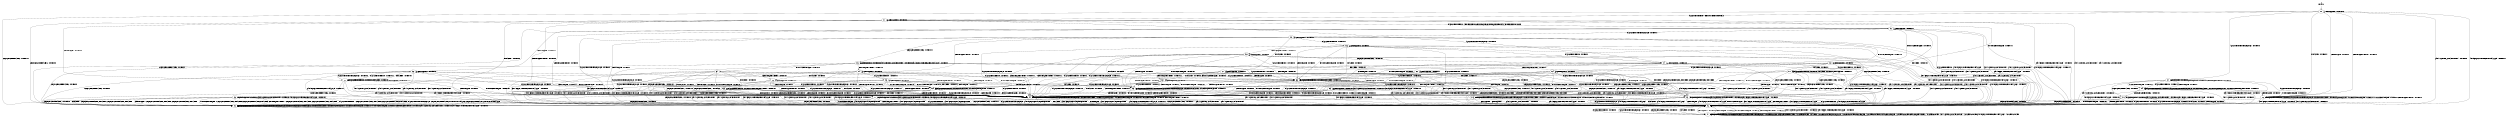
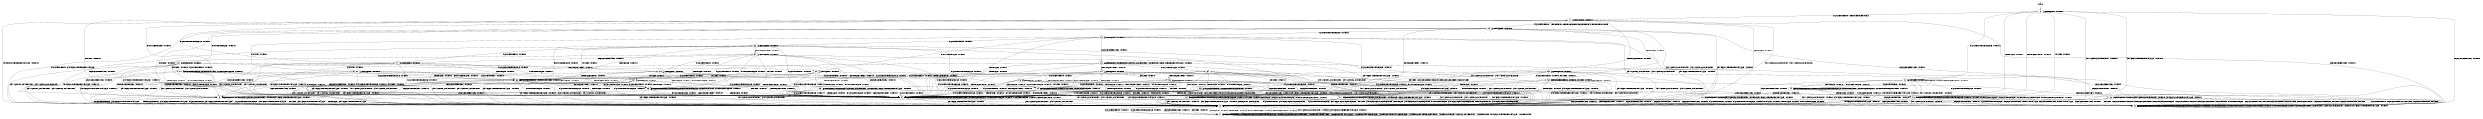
edge "s12" -> "s14": removed, label "CERTIFICATE_VERIFY / TIMEOUT"
edge "s20" -> "s32": removed, label "RSA_CLIENT_KEY_EXCHANGE / TIMEOUT"
